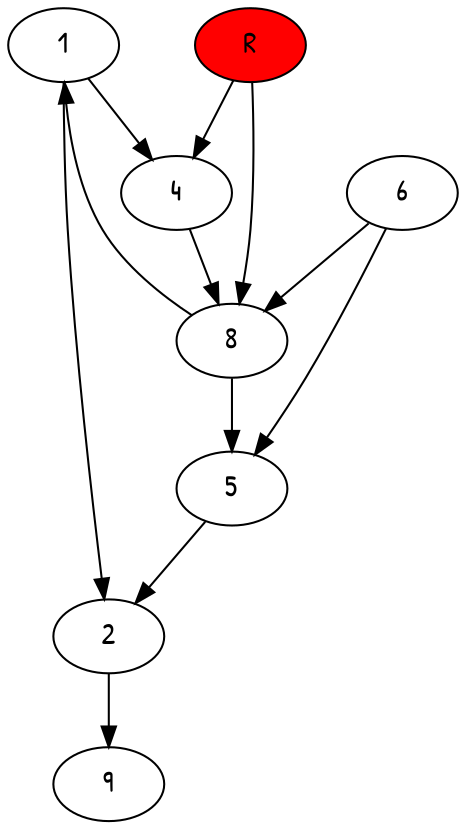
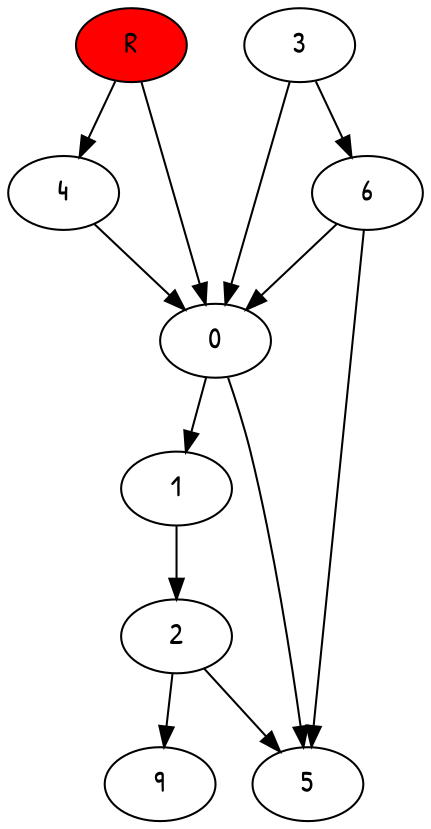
node "3": added
edge "1" -> "4": removed
node "8": label "8" -> "0"
edge "5" -> "2": reversed
